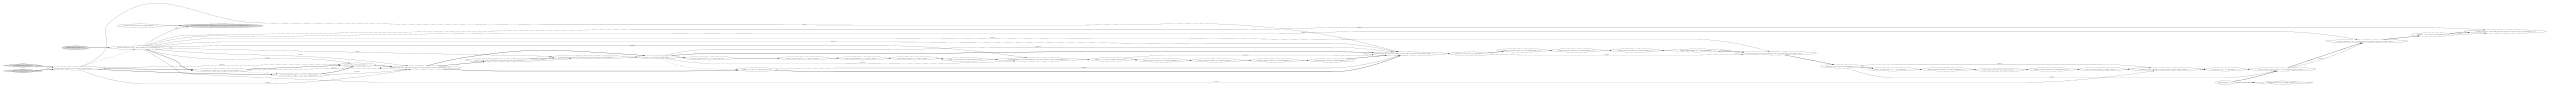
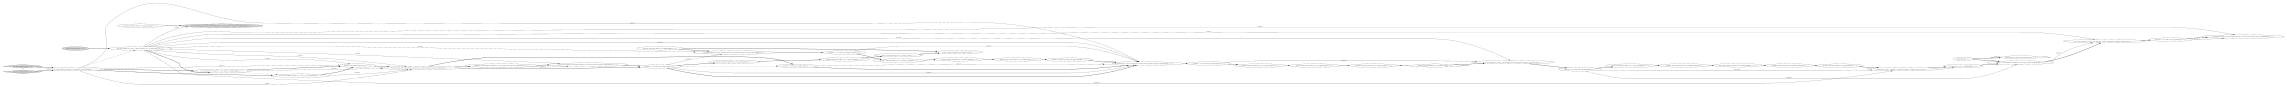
edge "groupSets.add(ImmutableBitSet.of(1))@@@13@@@['0', '0', '1']" -> "groupSets.add(ImmutableBitSet.of())@@@14@@@['0', '0', '1']": reversed
